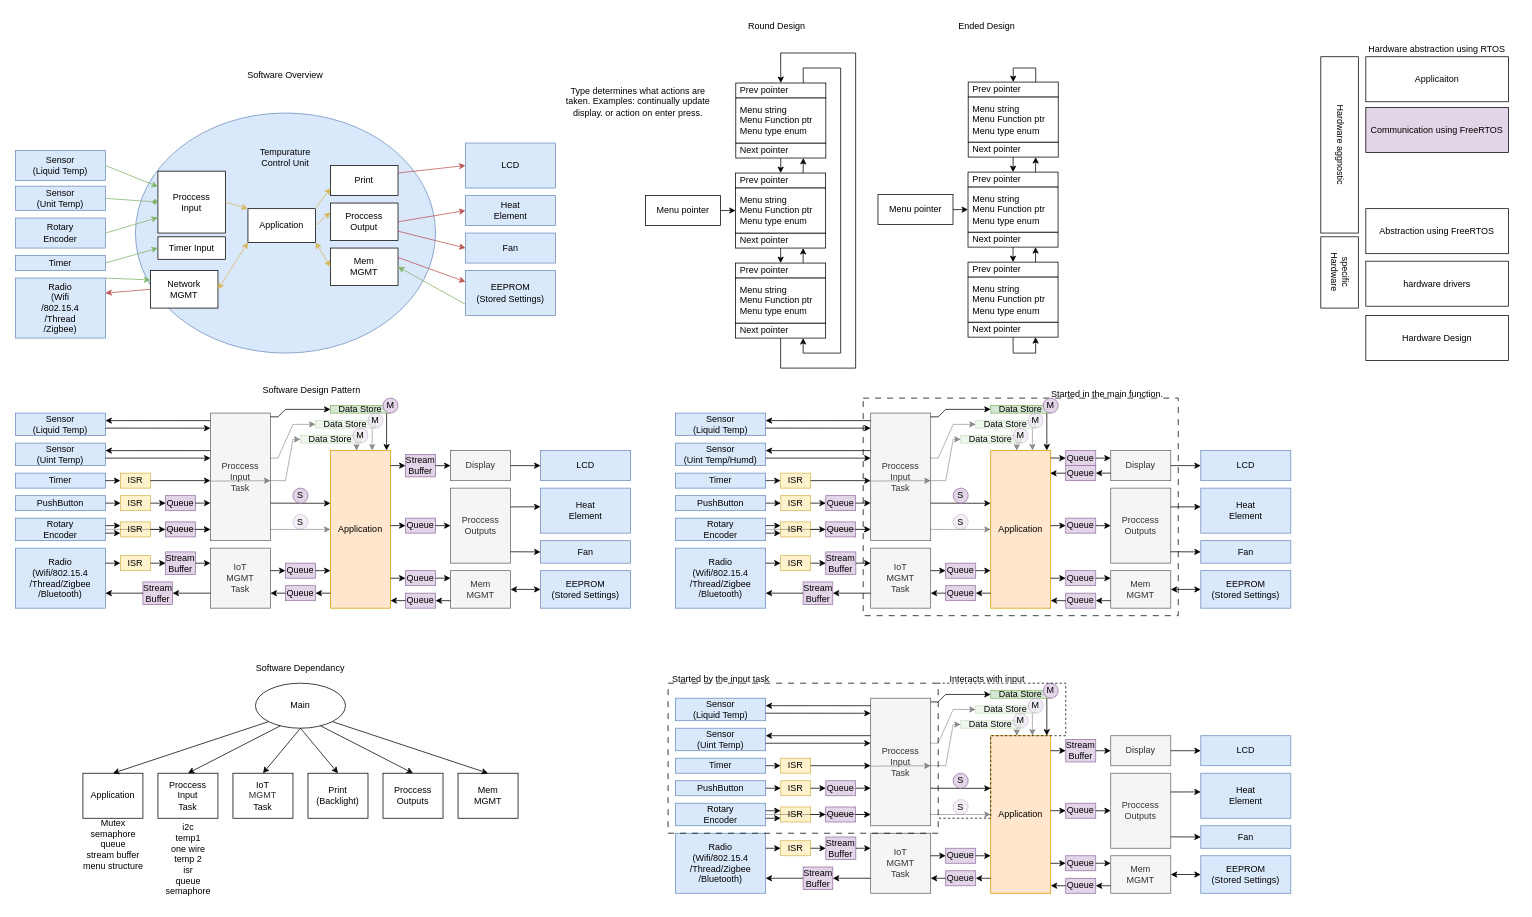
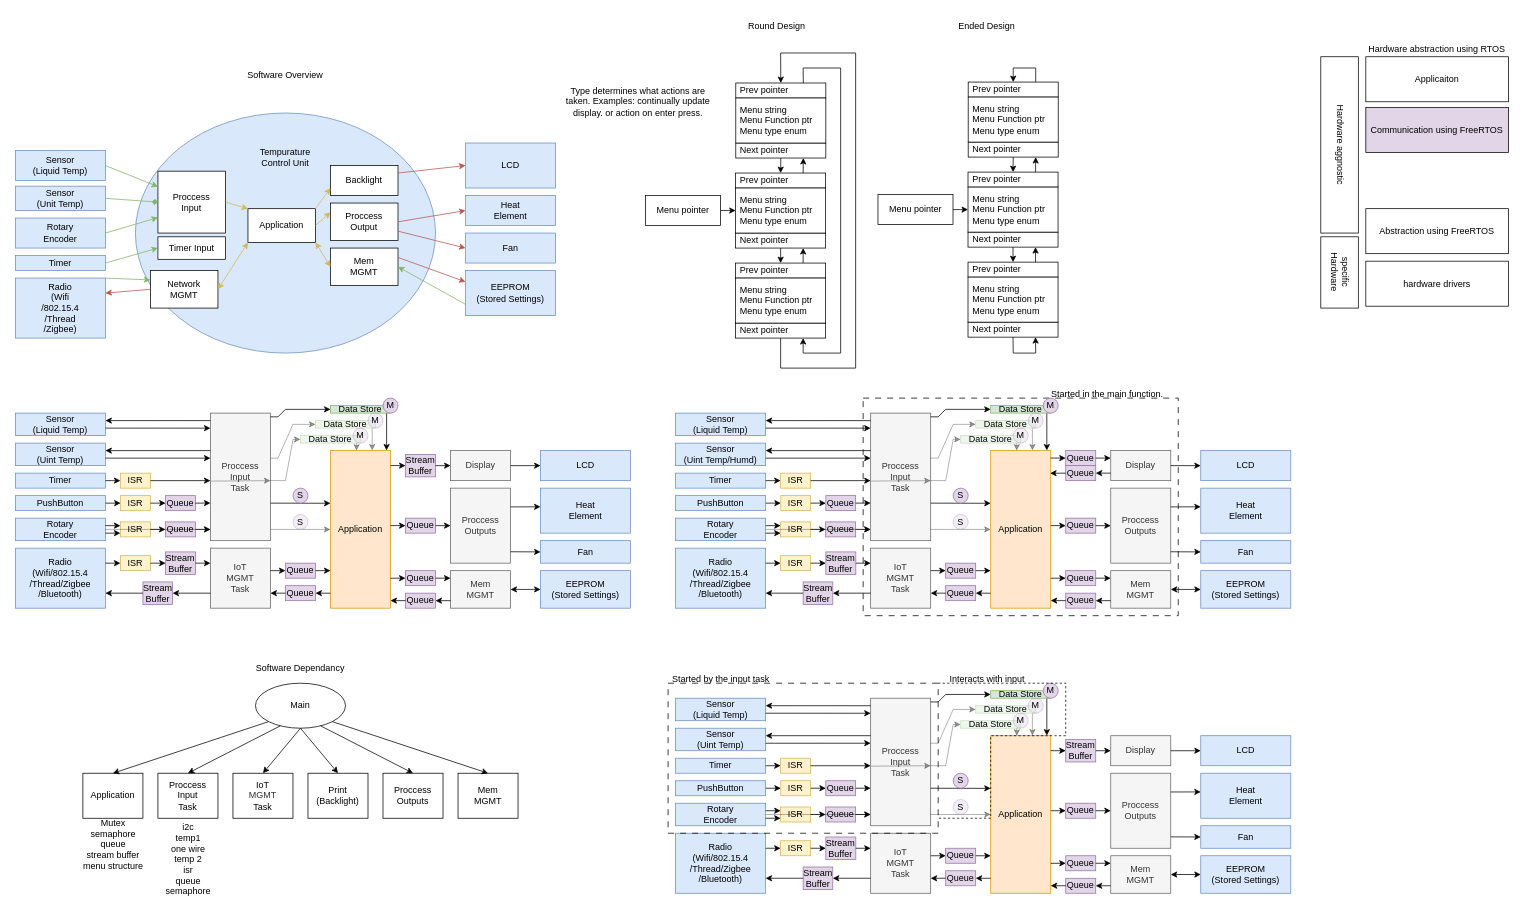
node "Print": label "Print" -> "Backlight"
node "Hardware Design": removed
node "Software Design Pattern": removed
